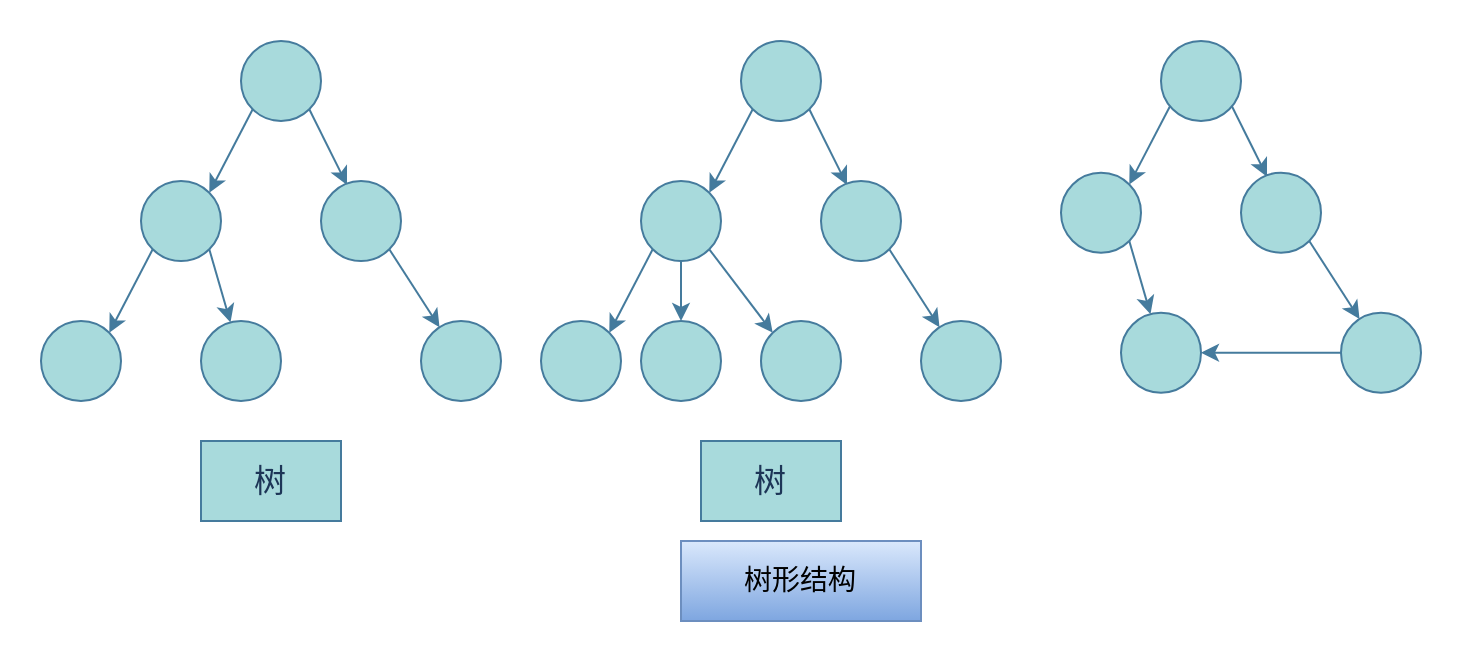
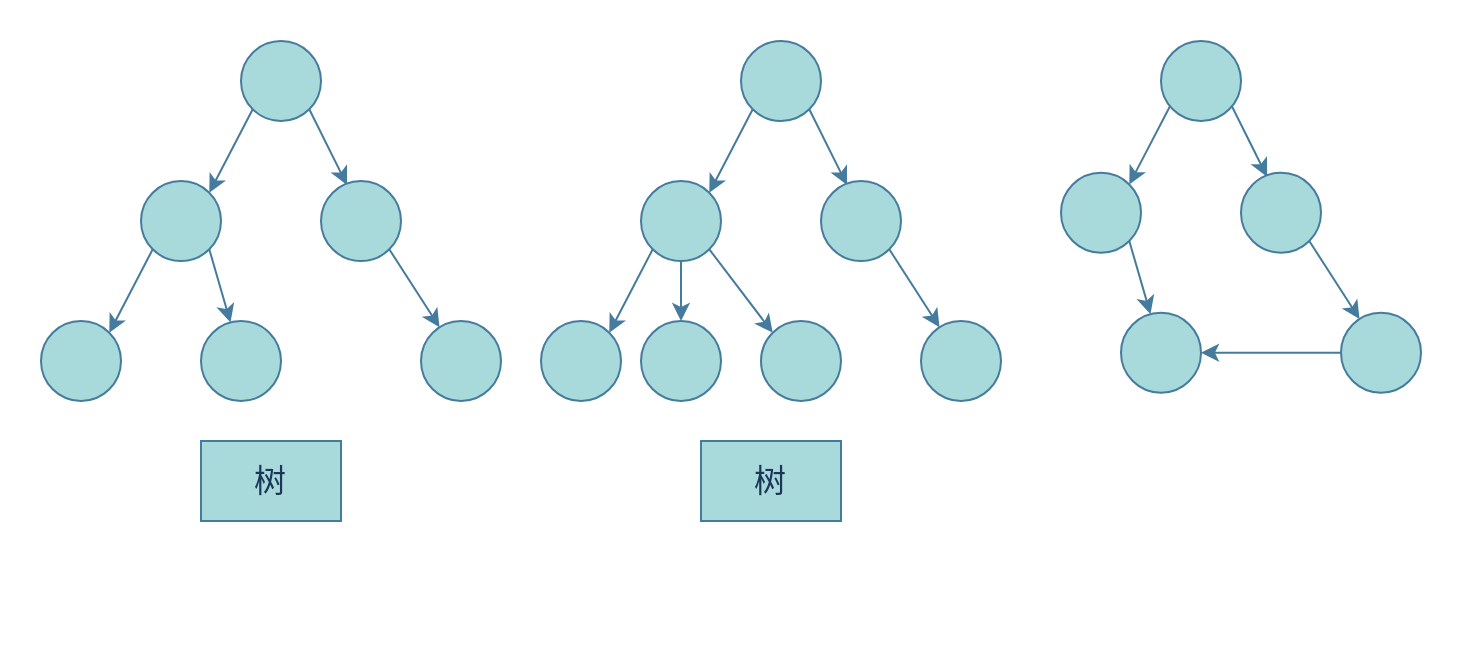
node "树形结构": removed
